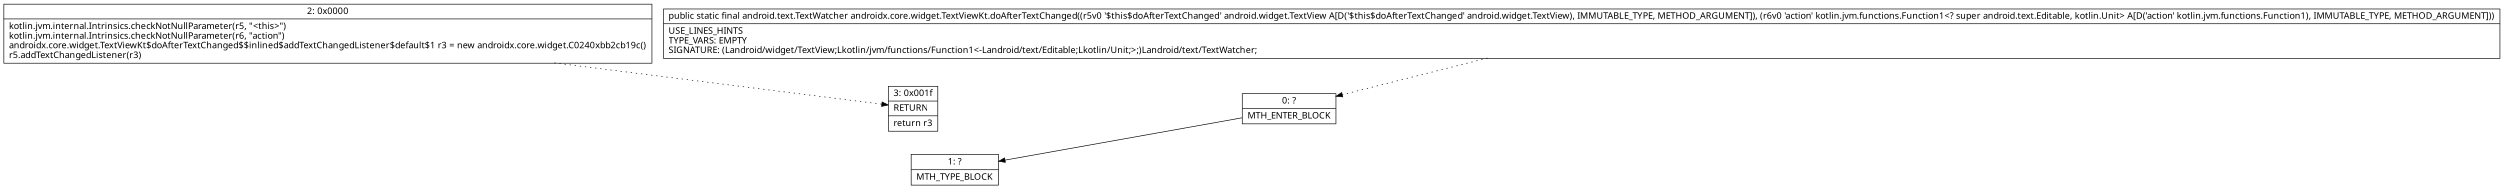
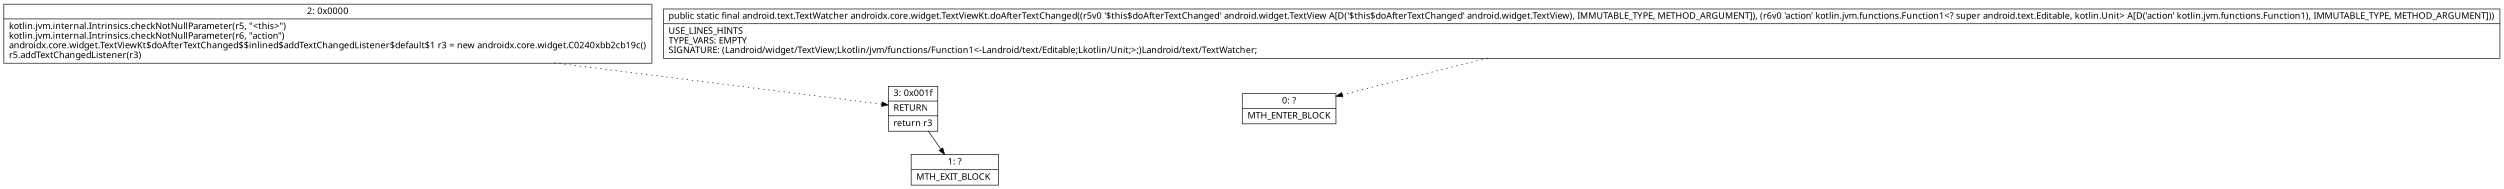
edge "0: ?" -> "1: ?": now "3: 0x001f" -> "1: ?"
node "1: ?": text "MTH_TYPE_BLOCK" -> "MTH_EXIT_BLOCK"
